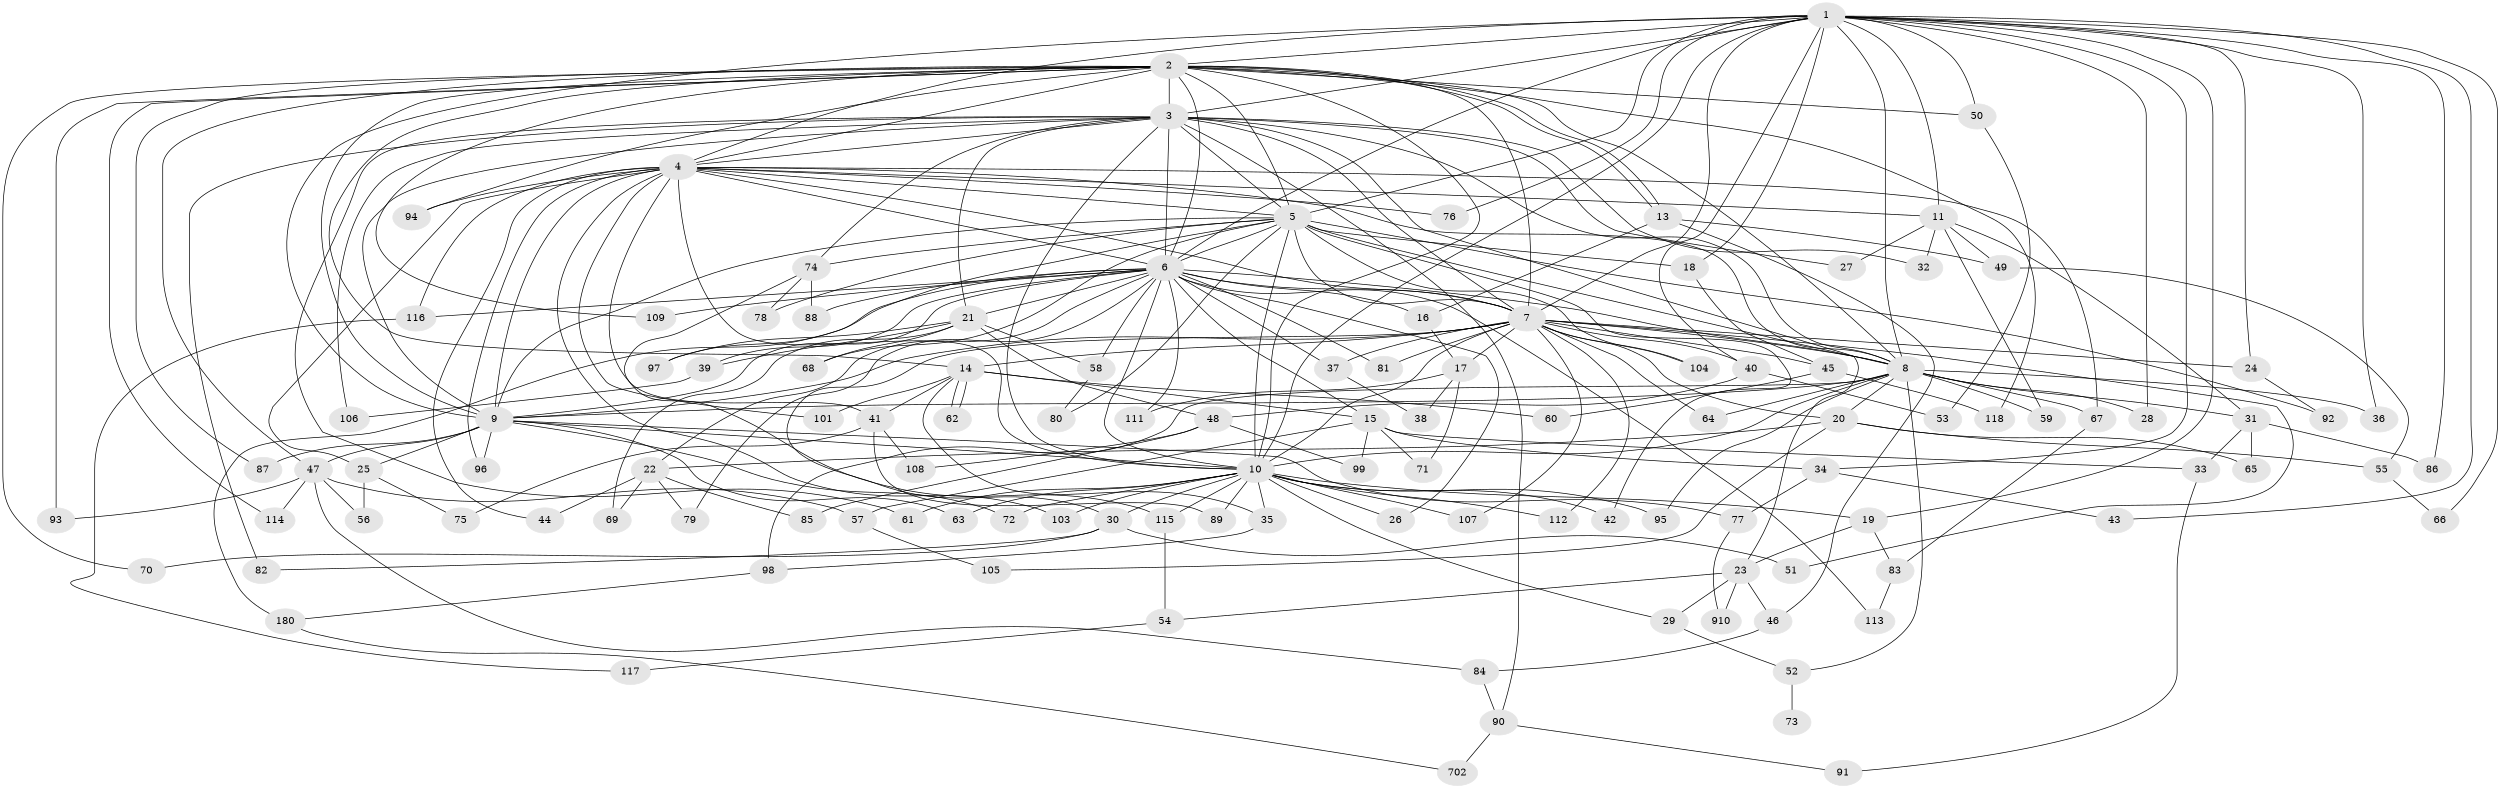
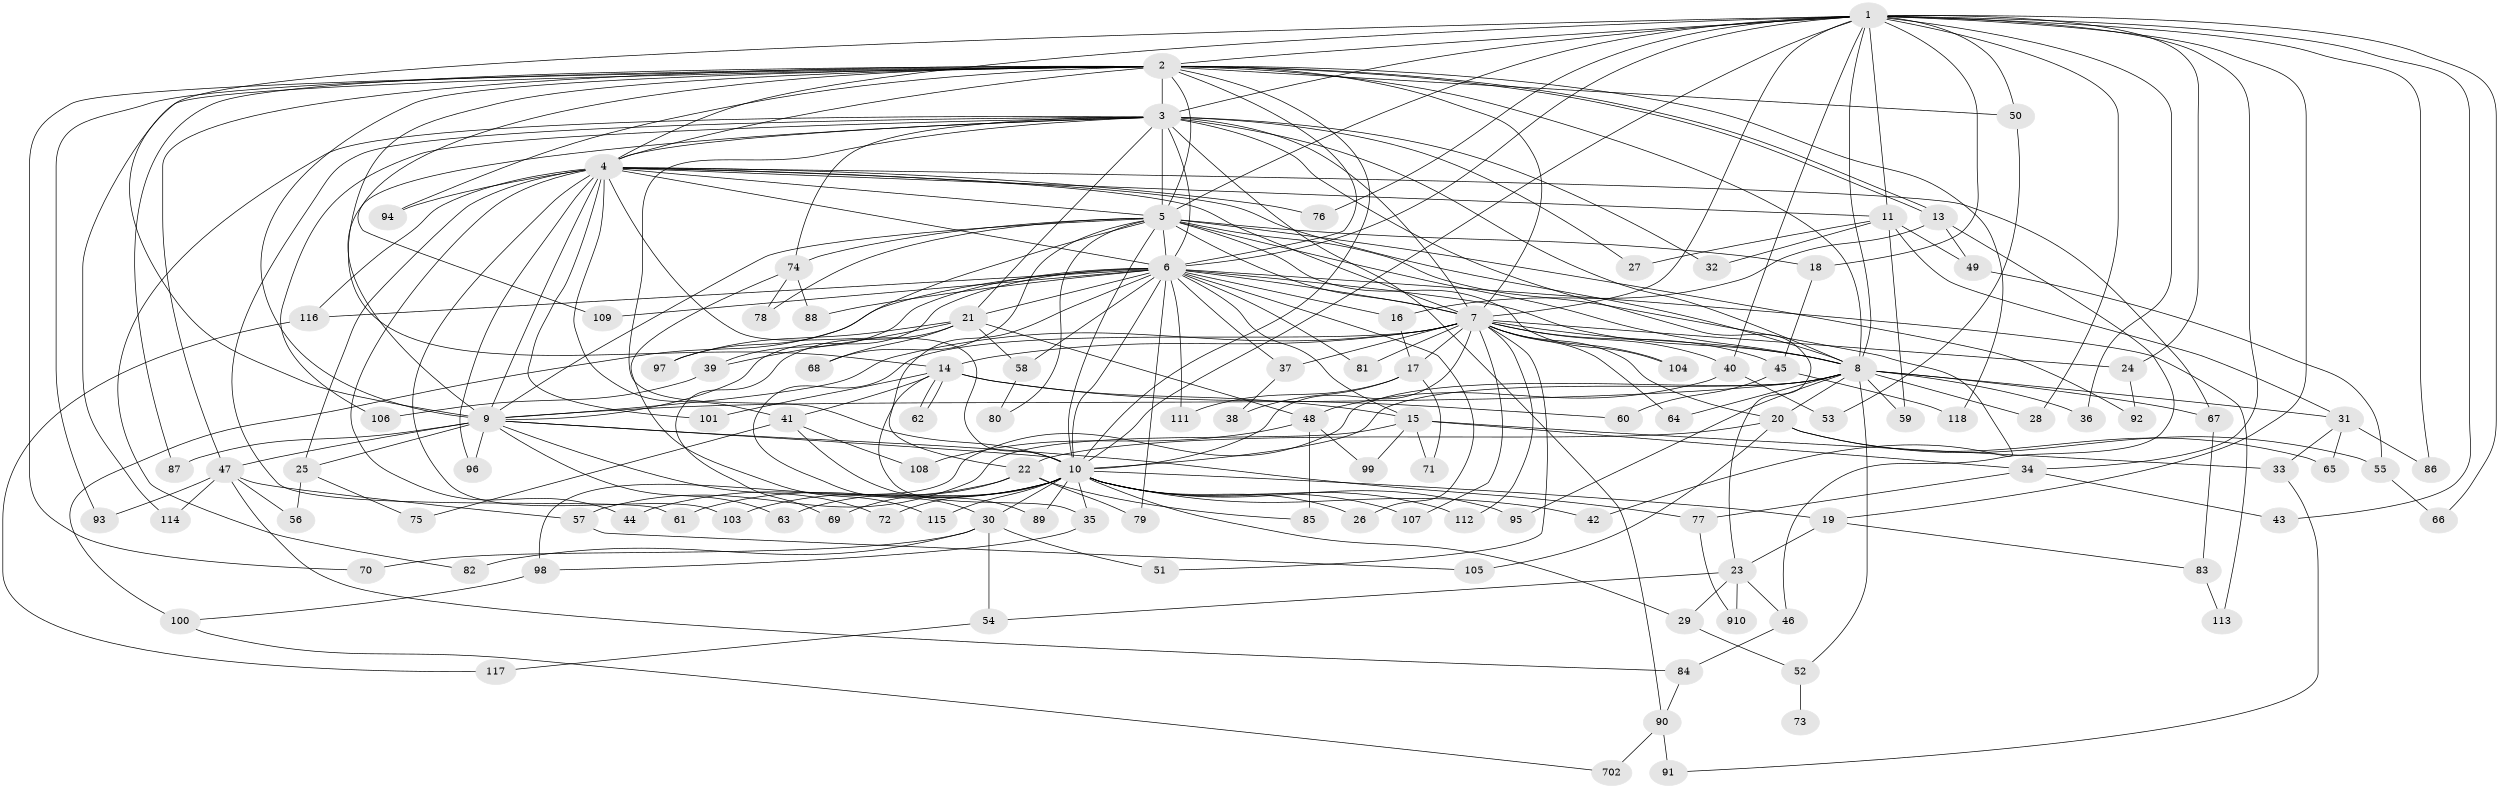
edge "115" -- "54": now "30" -- "54"
node "180": label "180" -> "100"
